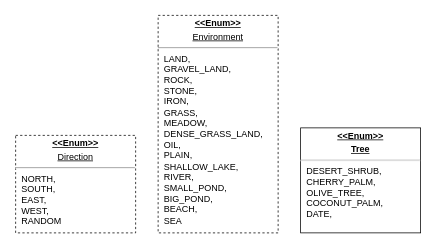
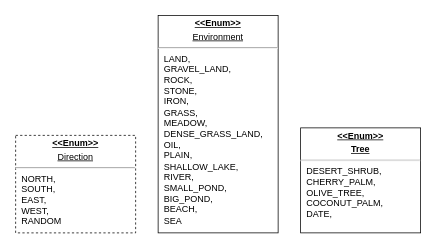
node "<<Enum>> Environment LAND, GRAVEL_LAND, ROCK, STONE, IRON, GRASS, MEADOW, DENSE_GRASS_LAND, OIL, PLAIN, SHALLOW_LAKE, RIVER, SMALL_POND, BIG_POND, BEACH, SEA": style dashed -> solid
